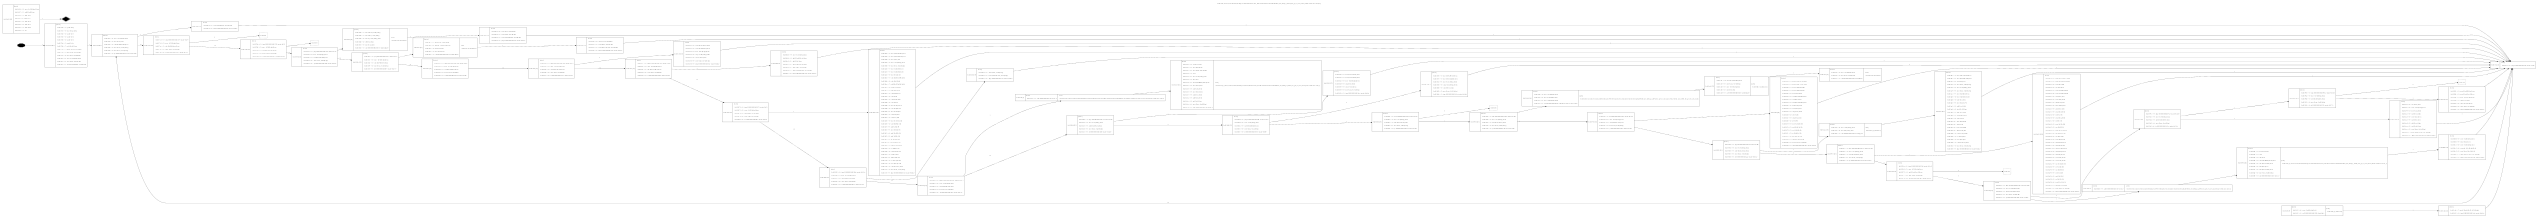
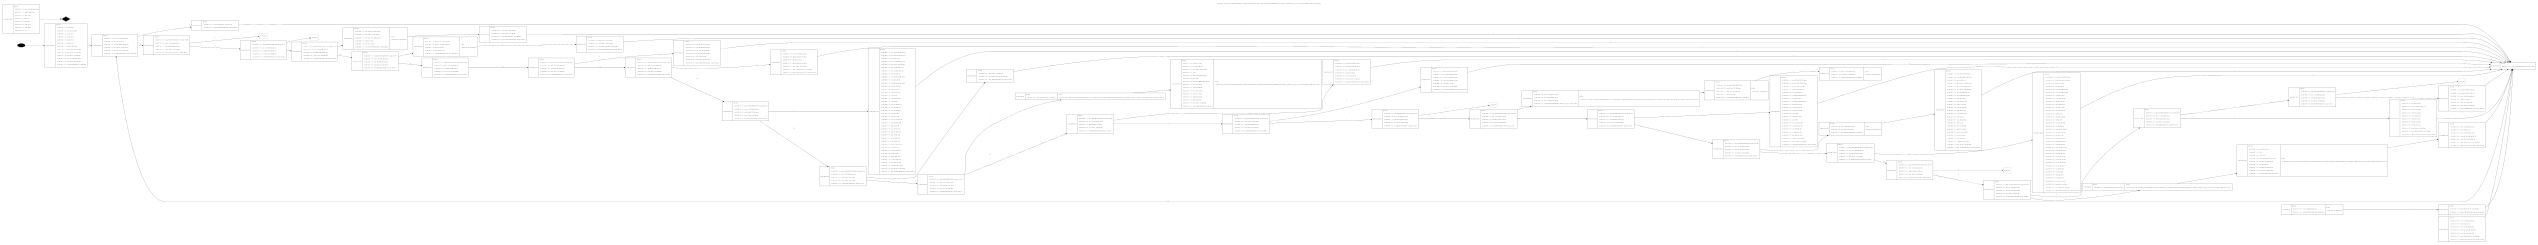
node "0x401c79 [33]": added
